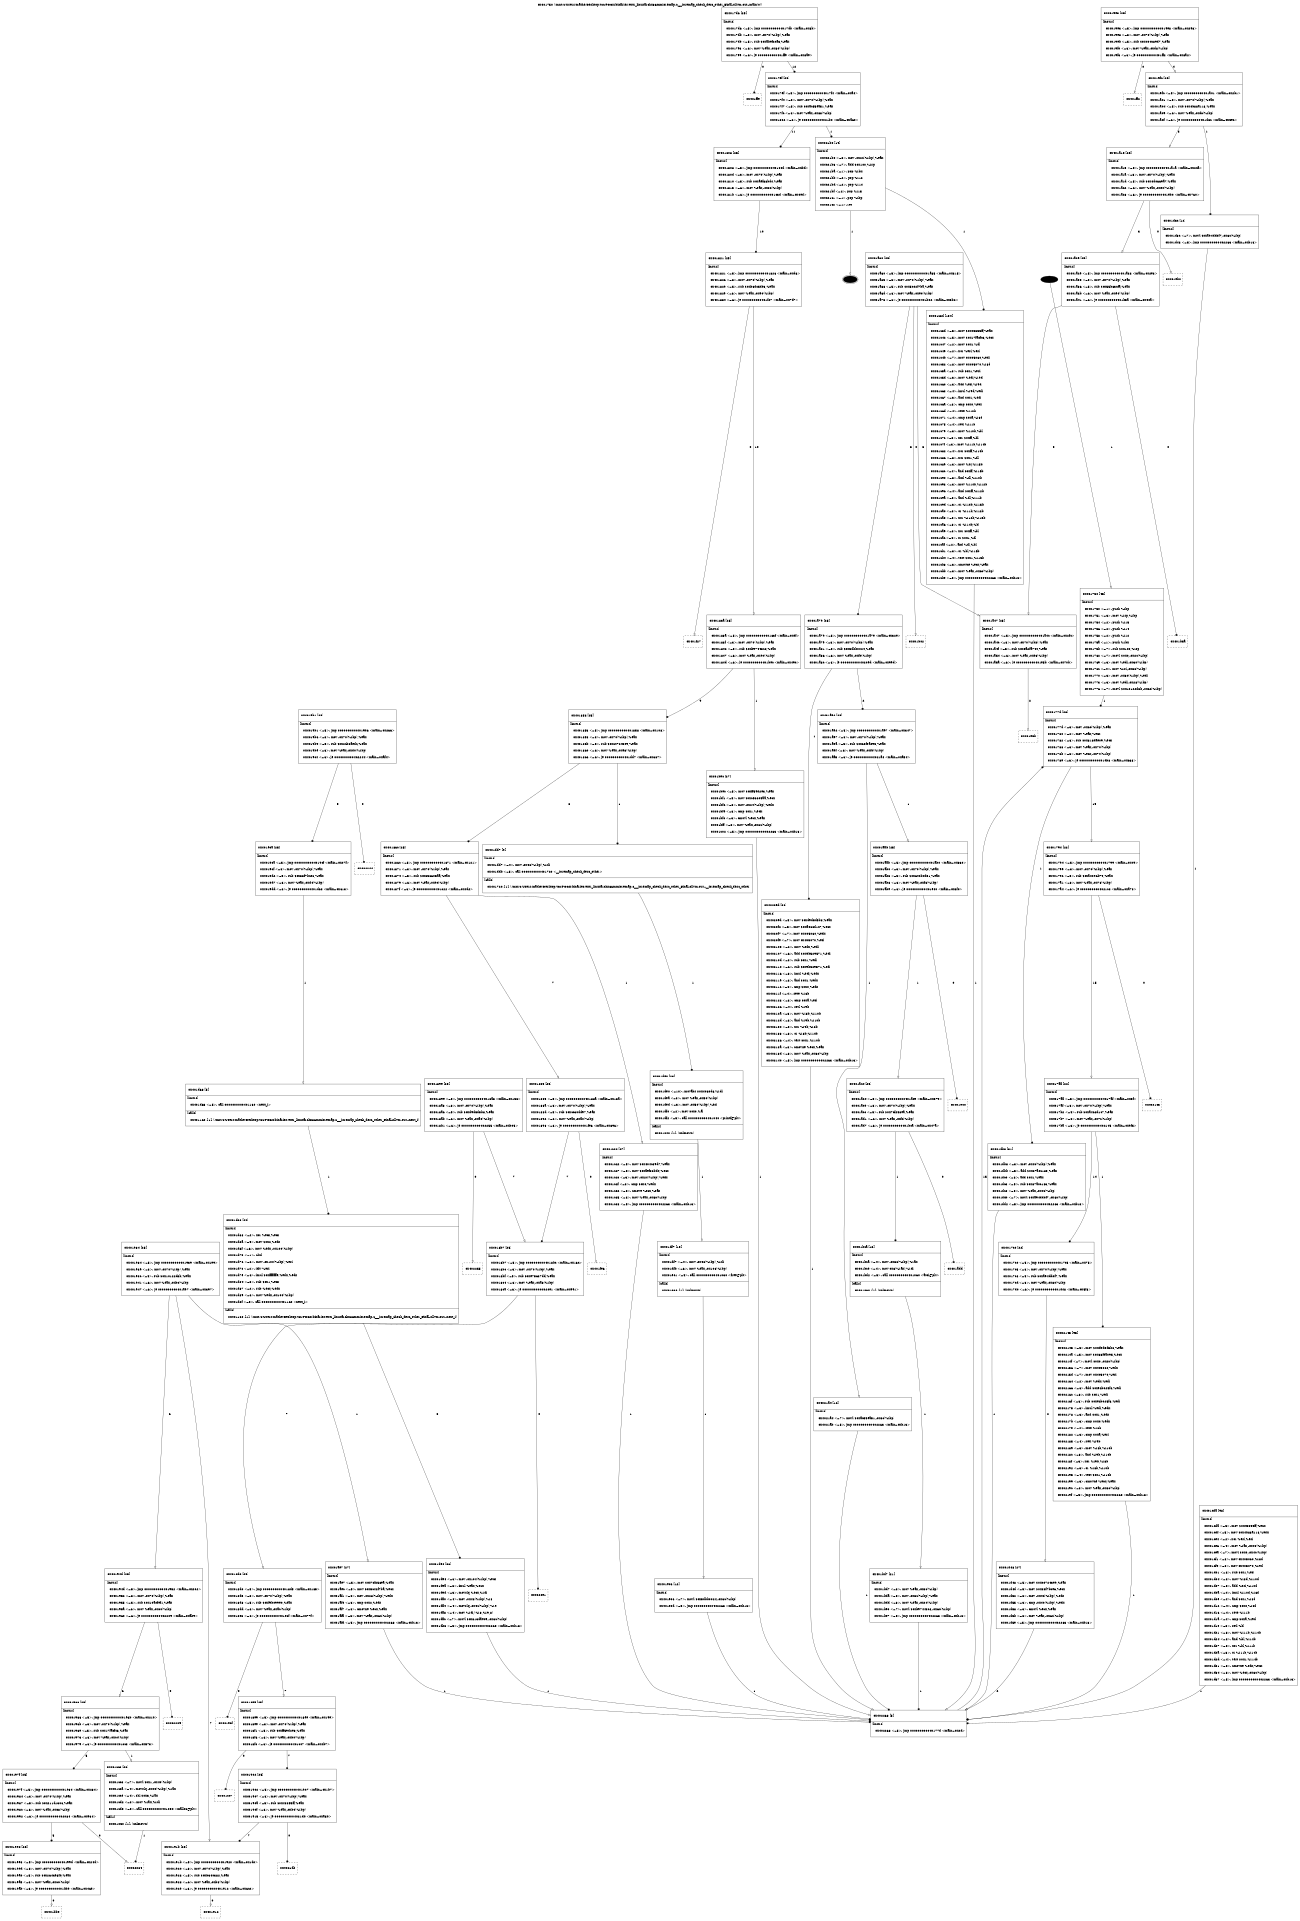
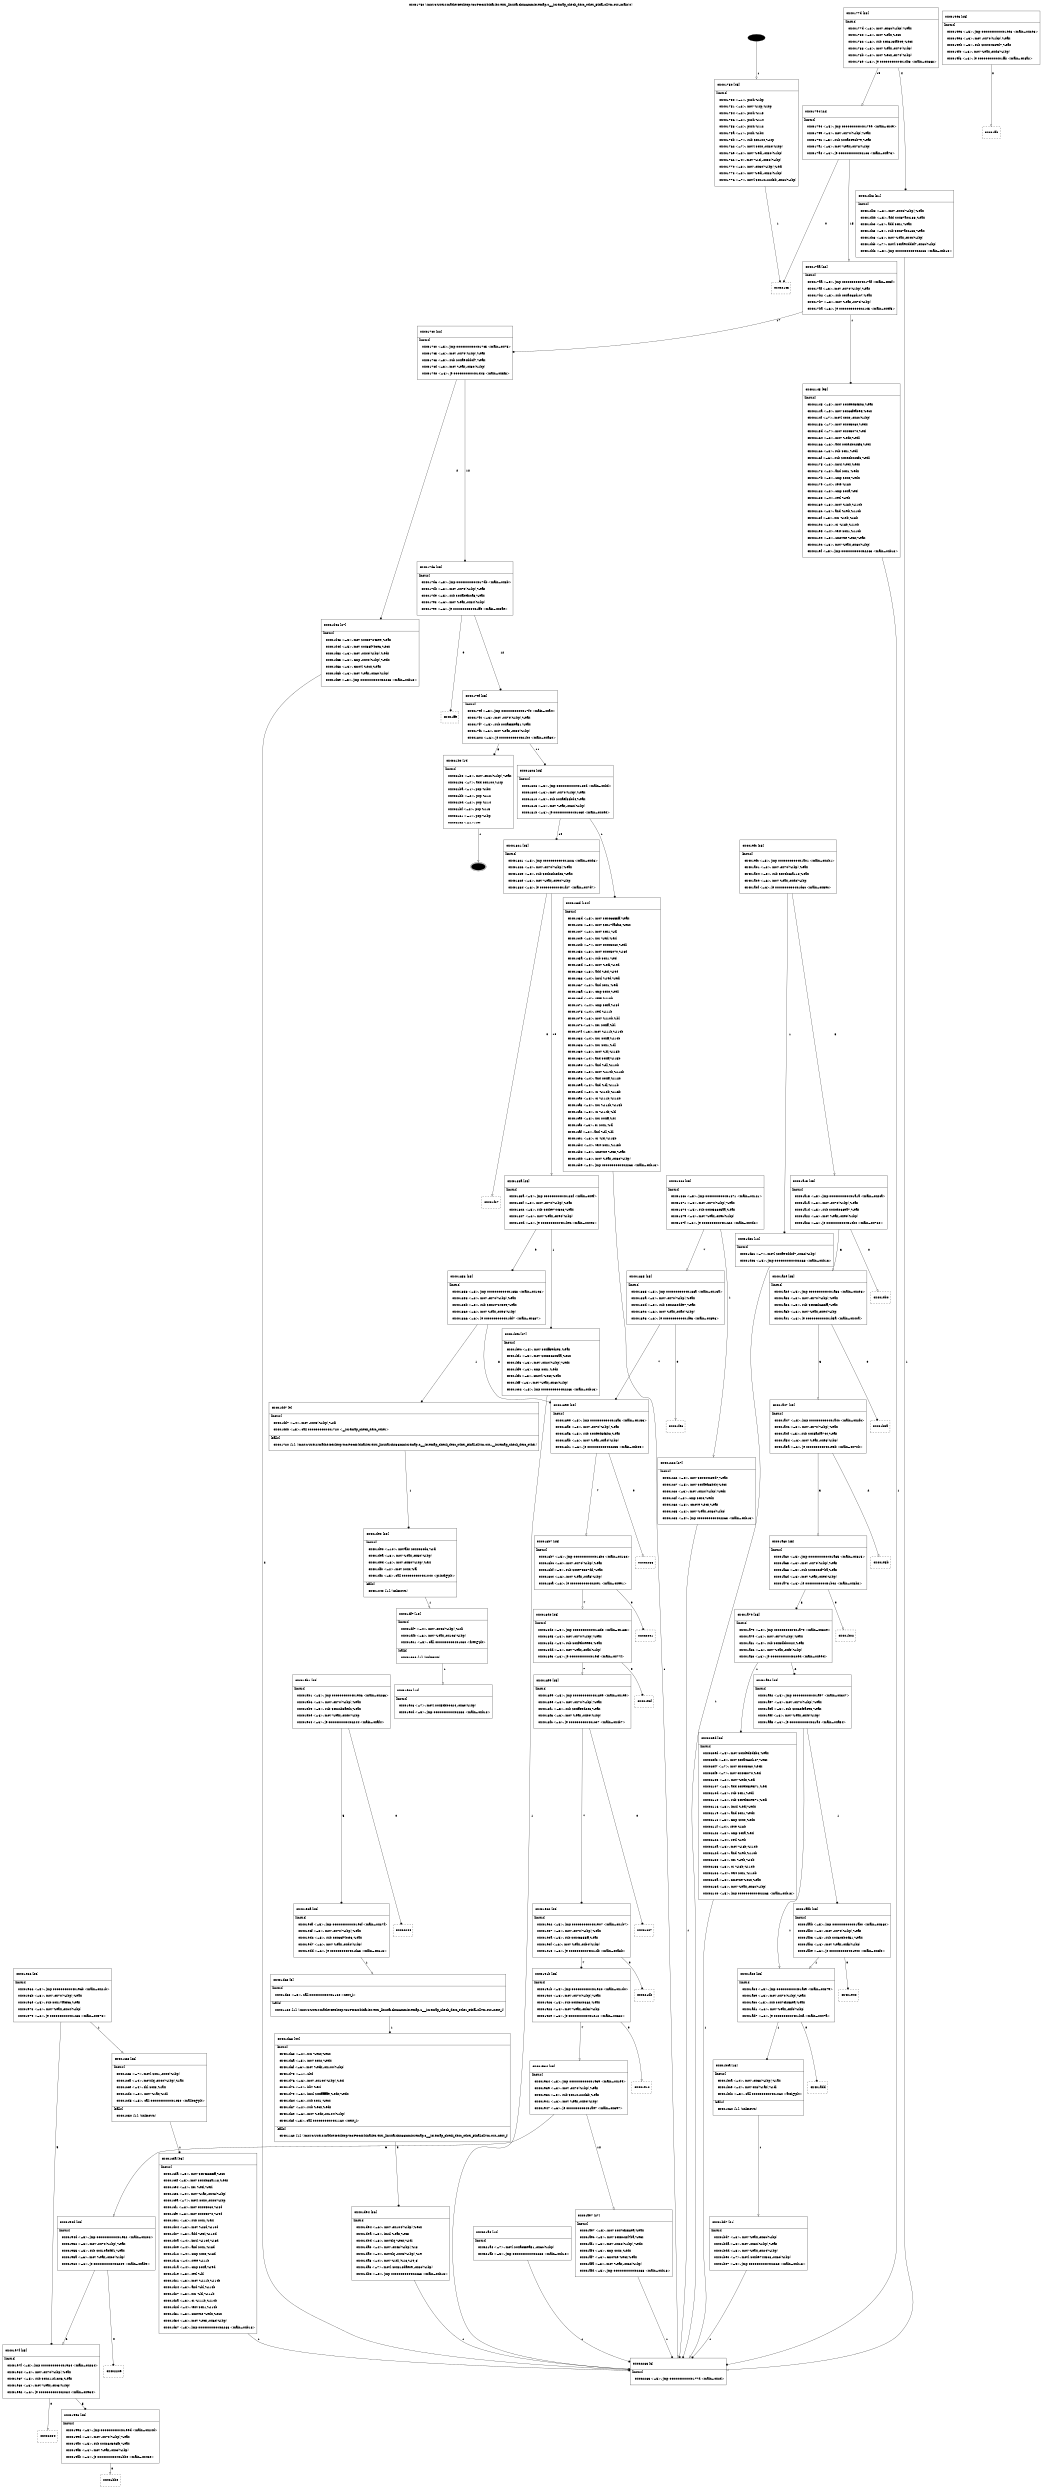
edge "0x4019e3 [25]" -> "0x4019fc [25]": removed, label "4"
edge "0x4017ef [25]" -> "0x4021b0 [19]": label " 1" -> " 8"
edge "0x4021b0 [19]" -> "0x401c3d [134]": now "0x401808 [25]" -> "0x401c3d [134]"
edge "0x4017c0 [22]" -> "0x4017d6 [25]": added, label "12"
edge "0x401a60 [25]" -> "0x401a47 [25]": reversed
edge "0x401750 [45]" -> "0x40177d [23]": now "0x401750 [45]" -> "0x4021c3"
edge "0x40183a [25]" -> "0x401bec [27]": arrowhead onormal -> dot
edge "0x401853 [25]" -> "0x40186c [25]": now "0x401853 [25]" -> "0x40189e [25]"
edge "0x401a92 [25]" -> "0x401aab [25]": arrowhead onormal -> dot
edge "0x40177d [23]" -> "0x401db8 [31]": label " 1" -> " 4"
edge "0x401a92 [25]" -> "0x4021a4 [12]": now "0x401a92 [25]" -> "0x401ac4 [25]"
edge "0x4017aa [22]" -> "0x4017c0 [22]": label " 14" -> " 17"
edge "0x401885 [25]" -> "0x4018b7 [25]": now "0x401885 [25]" -> "0x40189e [25]"
edge "0x402263 [5]" -> "0x40177d [23]": removed, label "15"
edge "0x401934 [25]" -> "0x401ae7 [27]": label " 1" -> " 12"
edge "0x4017c0 [22]" -> "0x401d48 [27]": arrowhead onormal -> dot
edge "0x401934 [25]" -> "0x40191b [25]": reversed
edge "0x40194d [25]" -> "0x401966 [25]": now "0x40194d [25]" -> "0x40197f [25]"
edge "0x401e06 [12]" -> "0x402263 [5]": removed, label "1"
edge "0x401cc3 [23]" -> "0x402084": now "0x401cc3 [23]" -> "0x401cda [98]"
